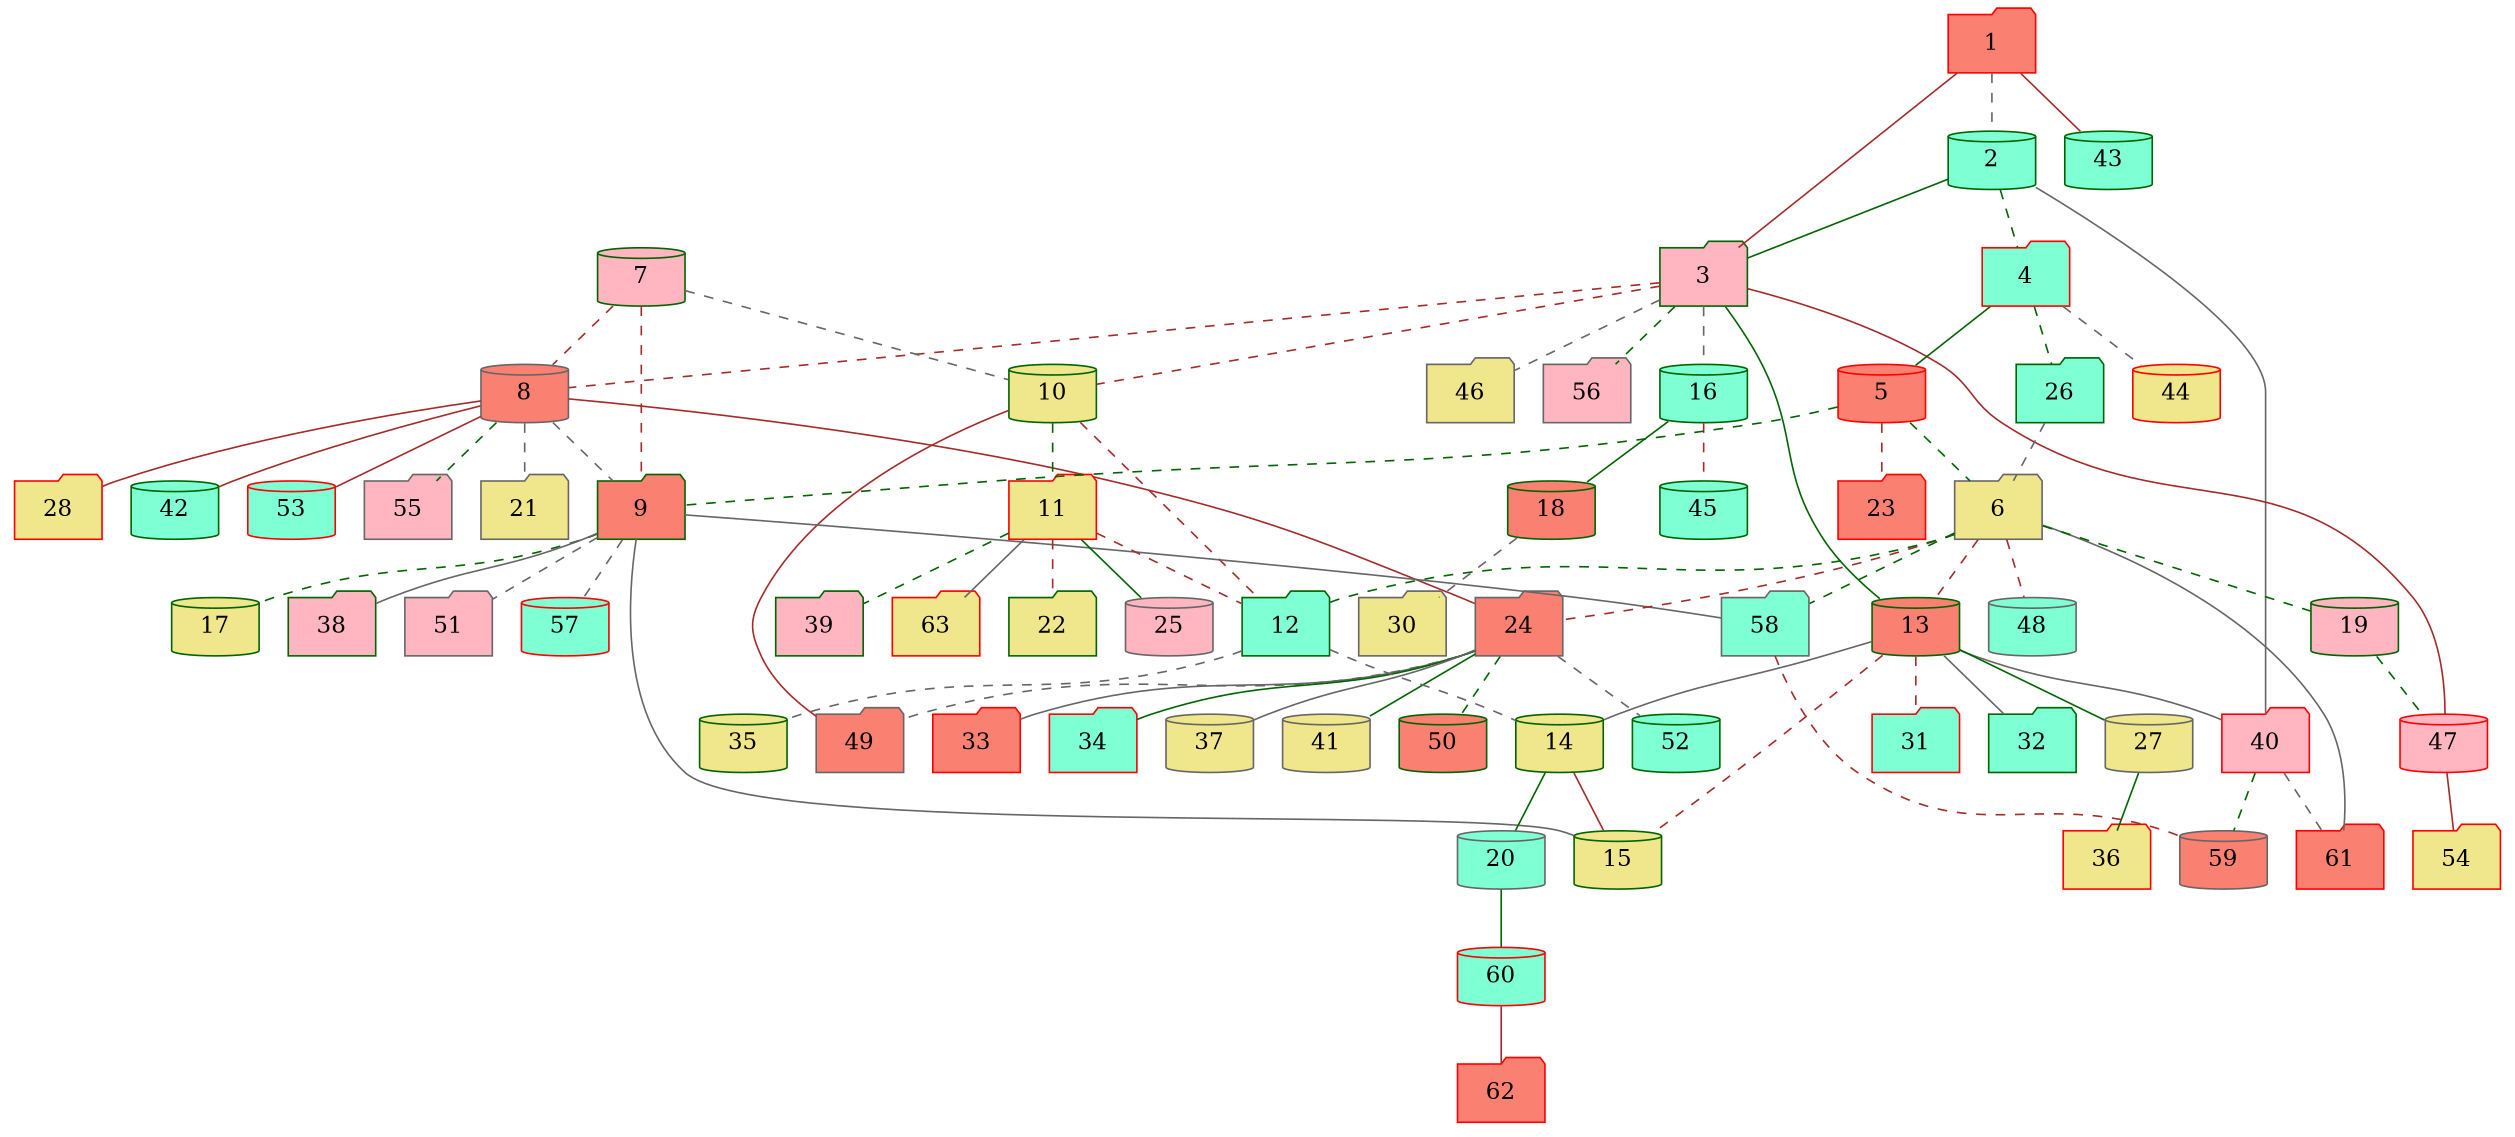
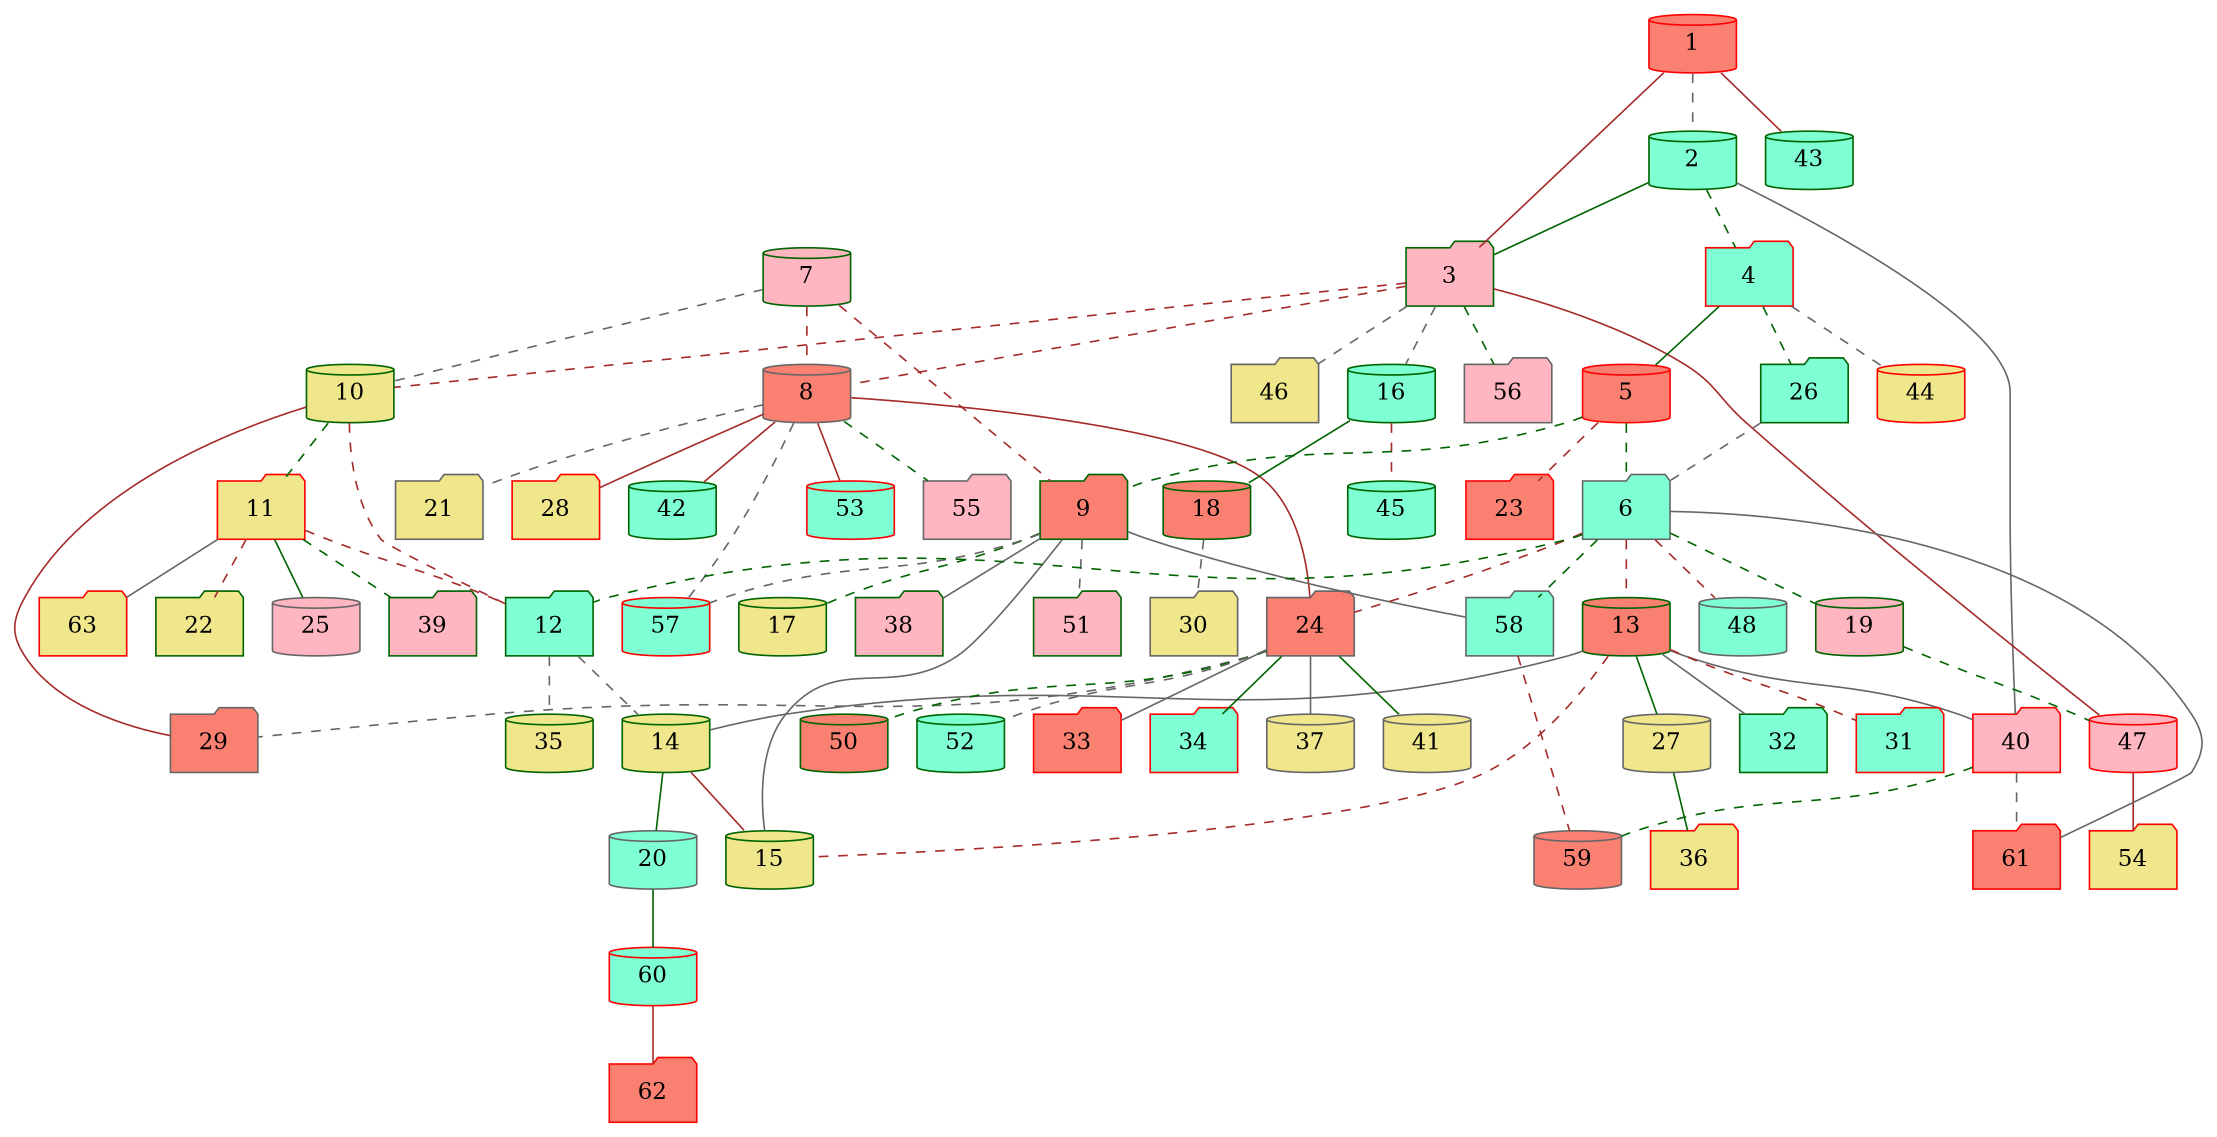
node "1": shape folder -> cylinder
edge "8" -- "9": now "8" -- "57"
edge "3" -- "13": removed
node "6": fillcolor khaki -> aquamarine
node "51": color gray40 -> darkgreen
node "49": label "49" -> "29"
